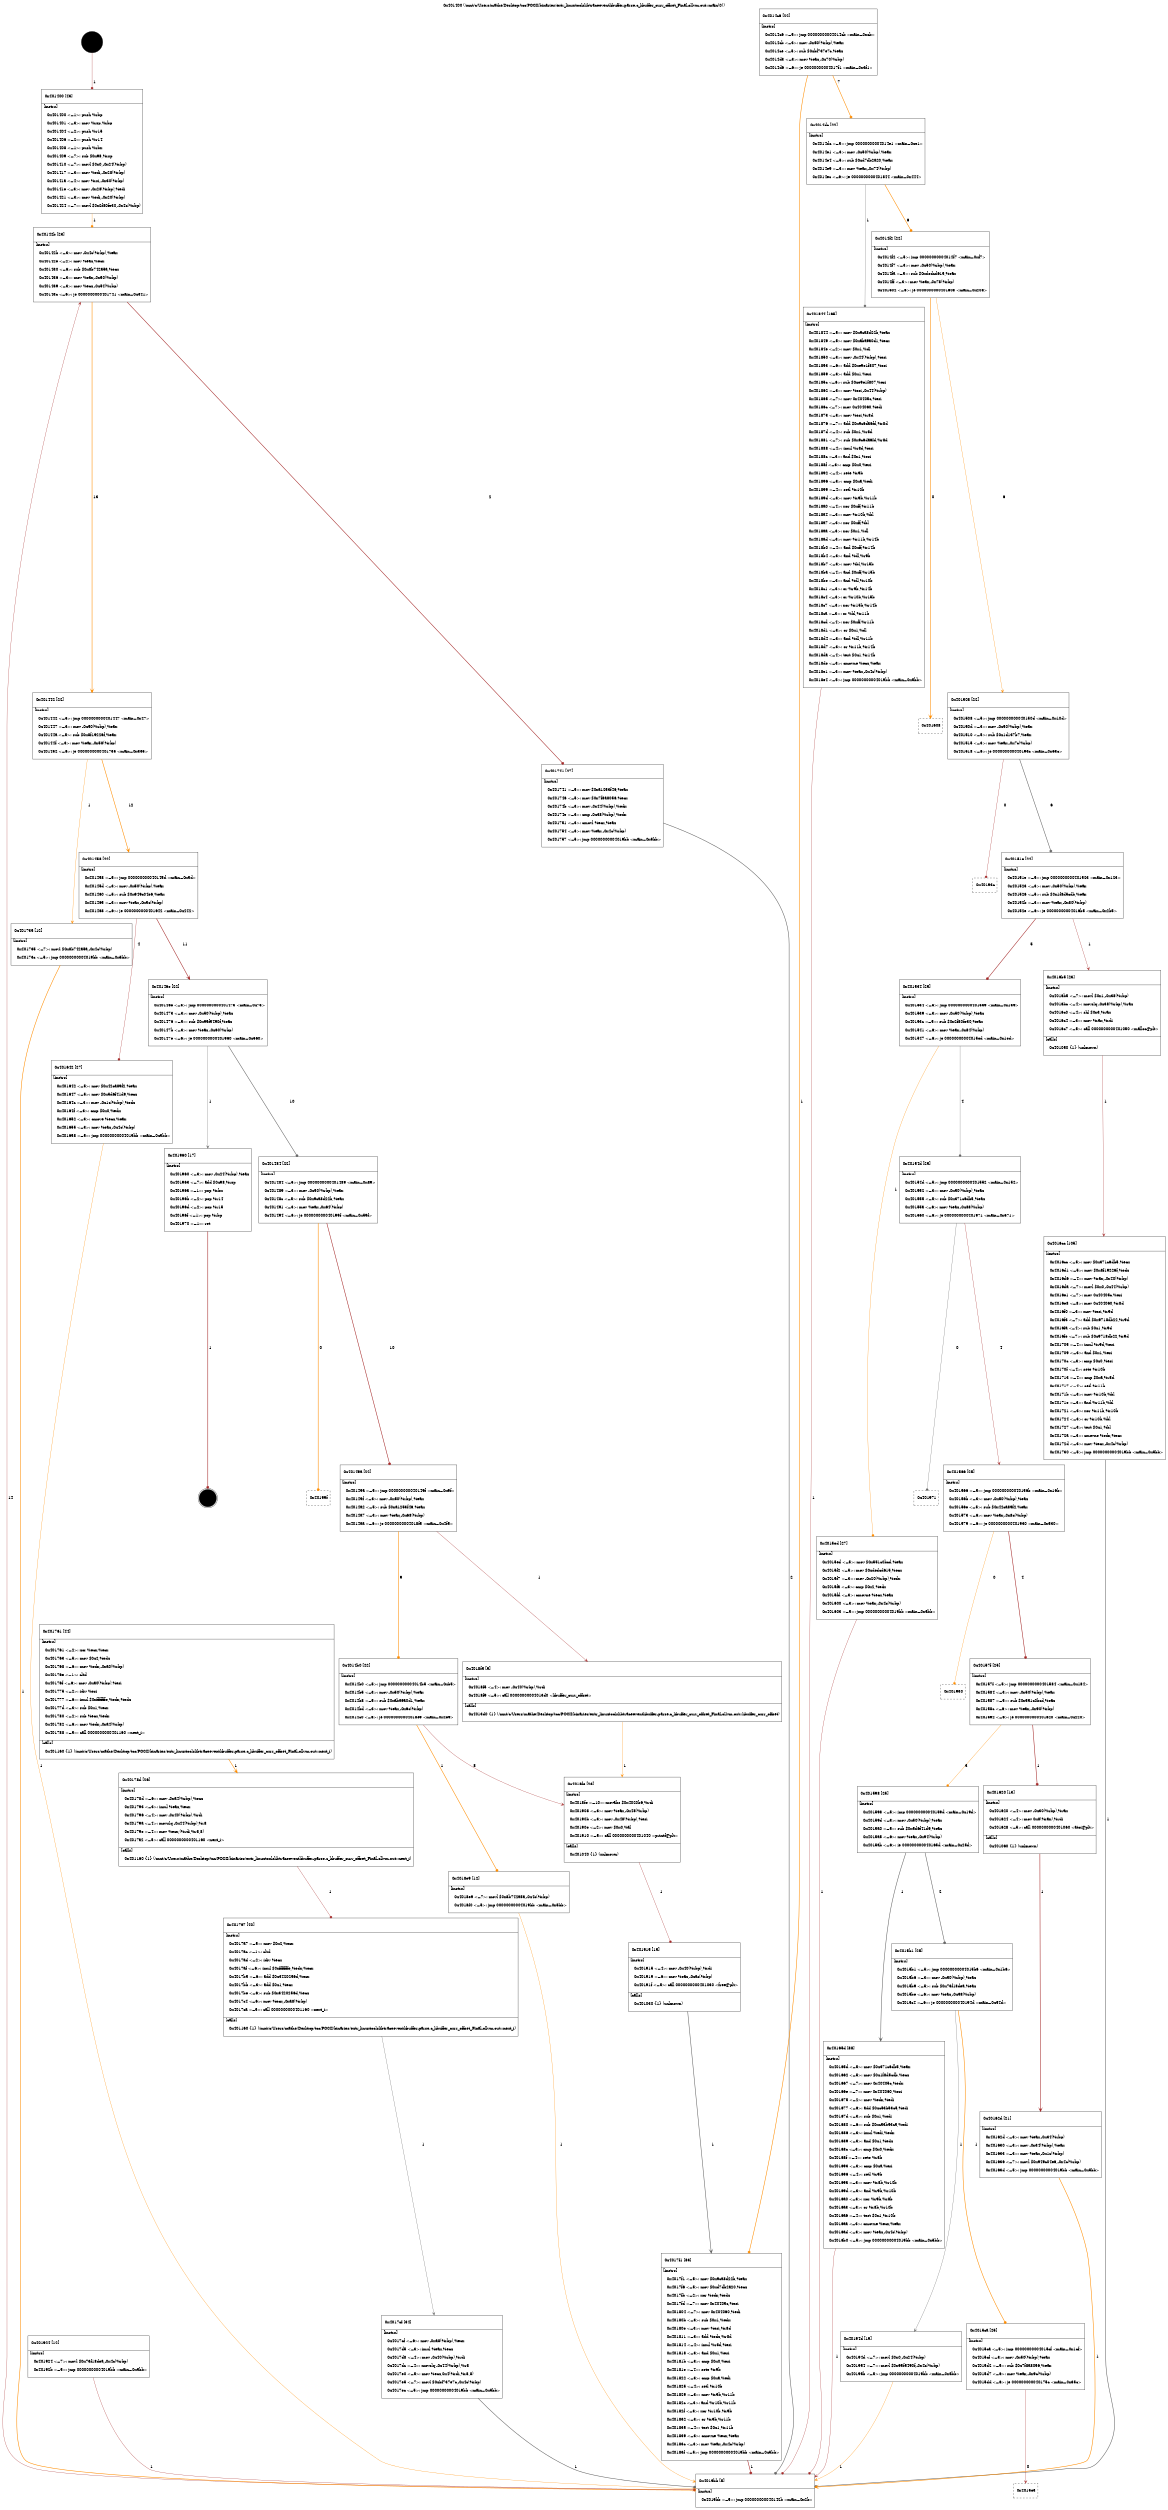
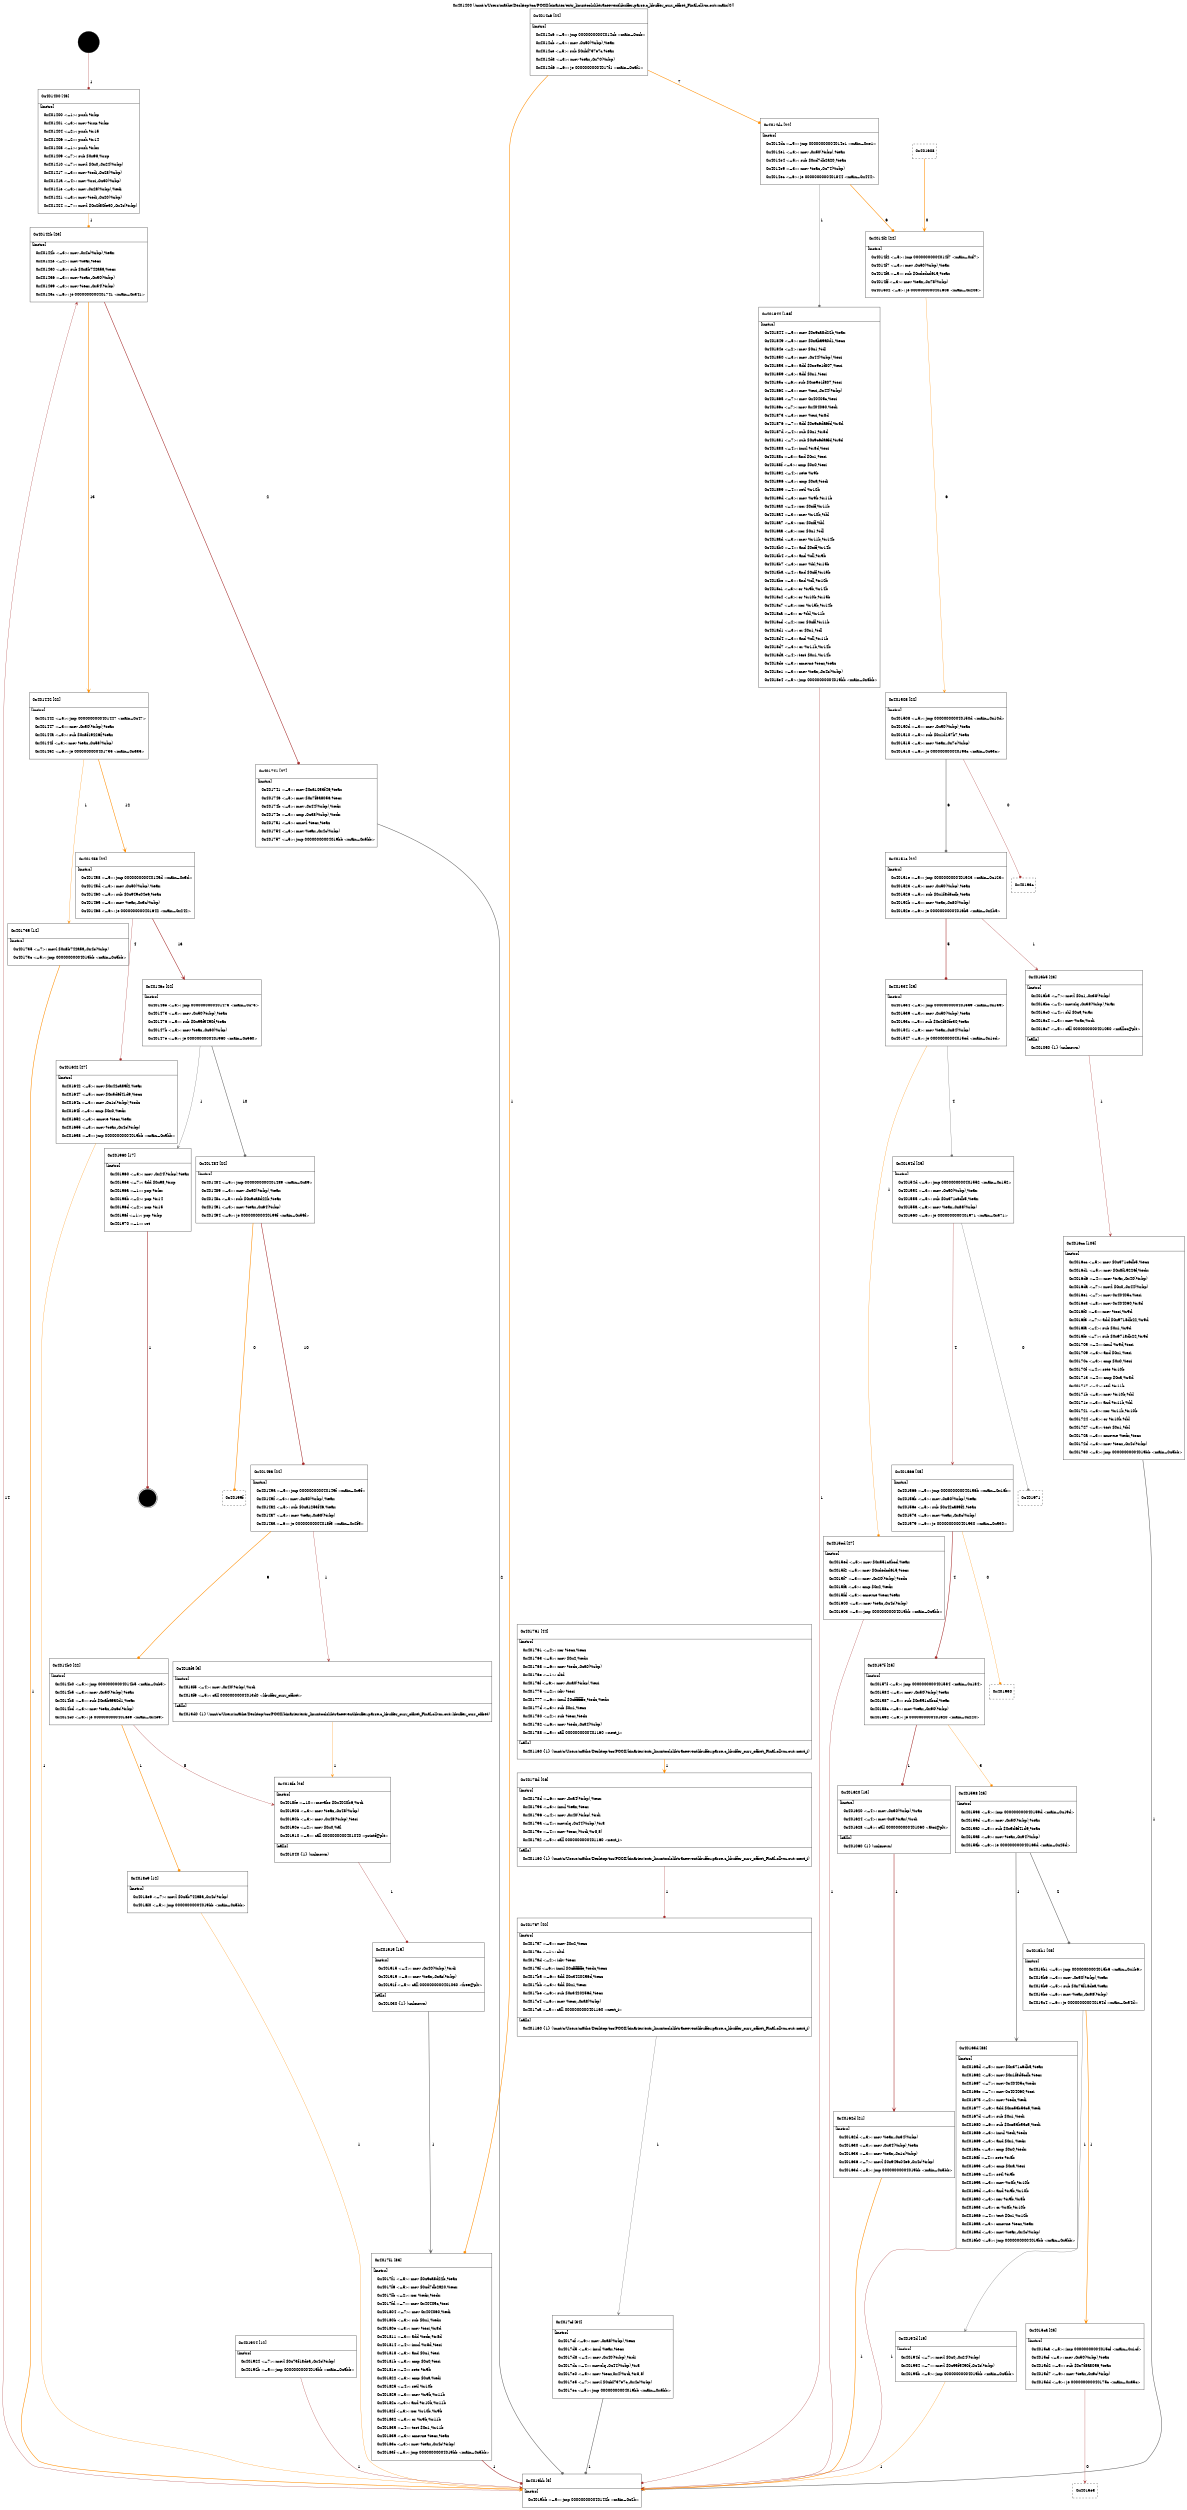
edge "0x4014f2 [22]" -> "0x401608": reversed
edge "0x401458 [22]" -> "0x40146e [22]": label " 11" -> " 13"
edge "0x4015b1 [25]" -> "0x4015ca [25]": arrowhead dot -> vee
